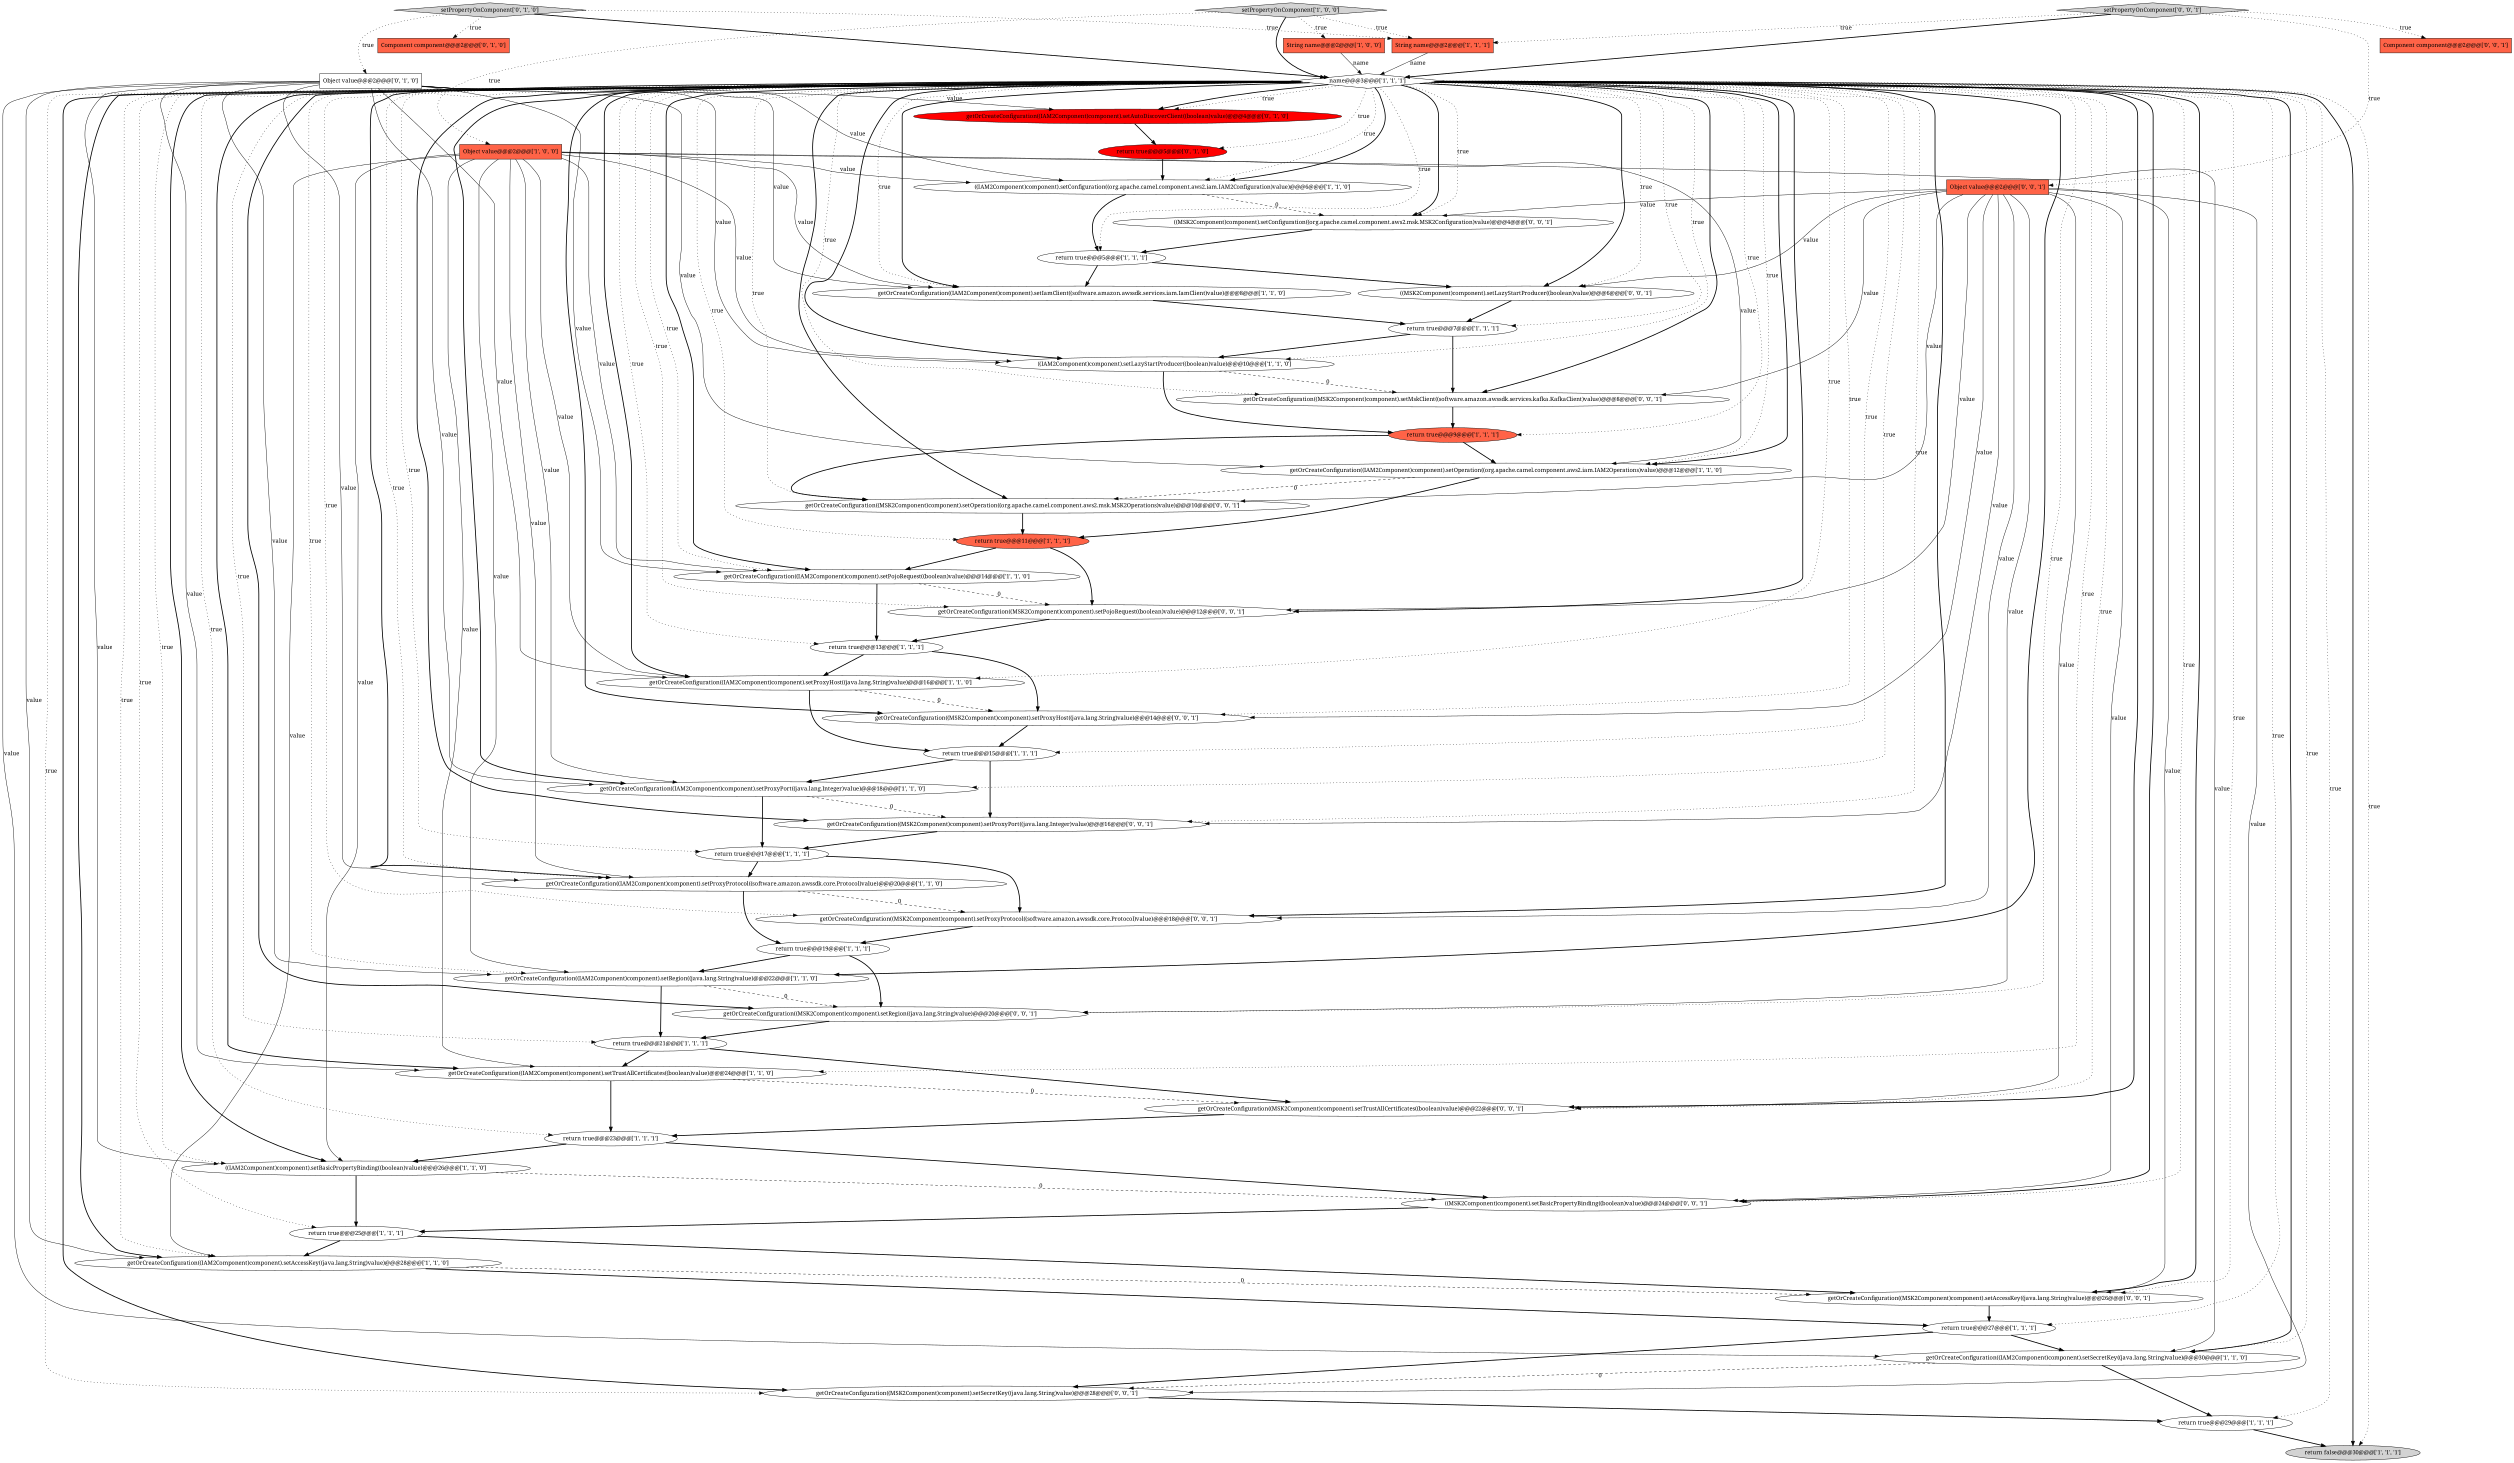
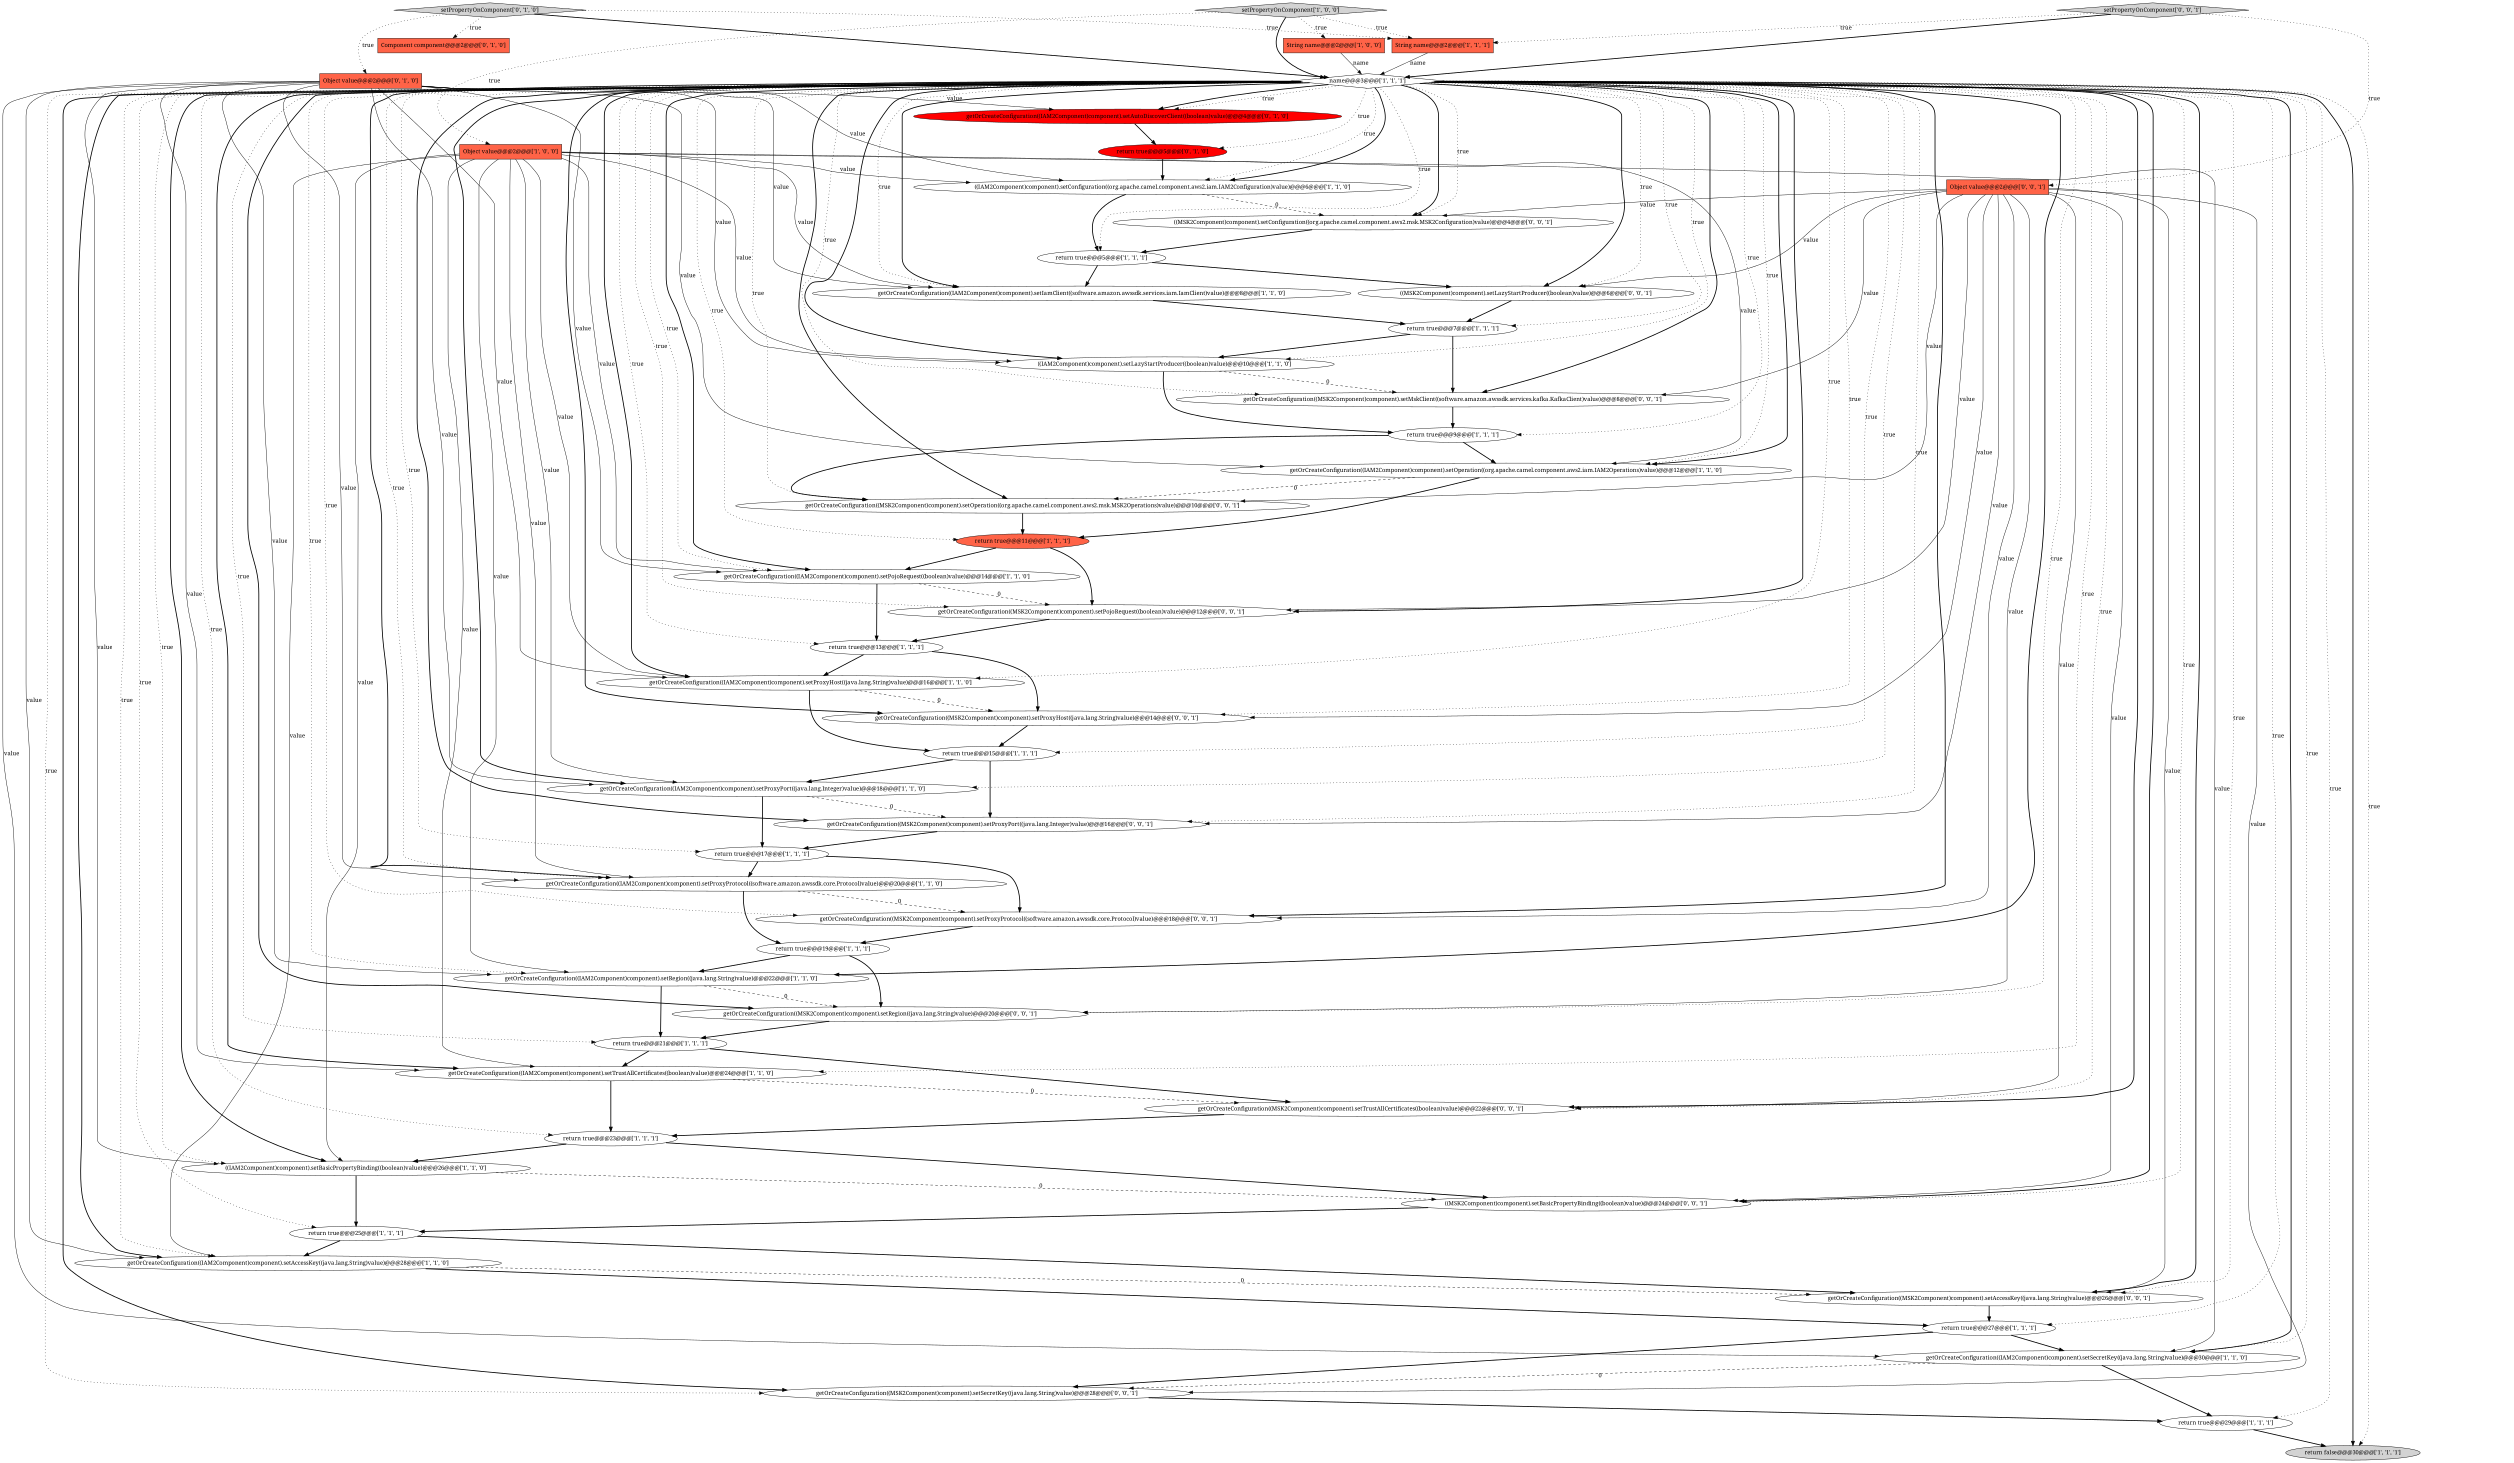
node "Component component@@@2@@@['0', '0', '1']": removed
node "Object value@@@2@@@['0', '1', '0']": fillcolor white -> tomato
node "return true@@@9@@@['1', '1', '1']": fillcolor tomato -> white
